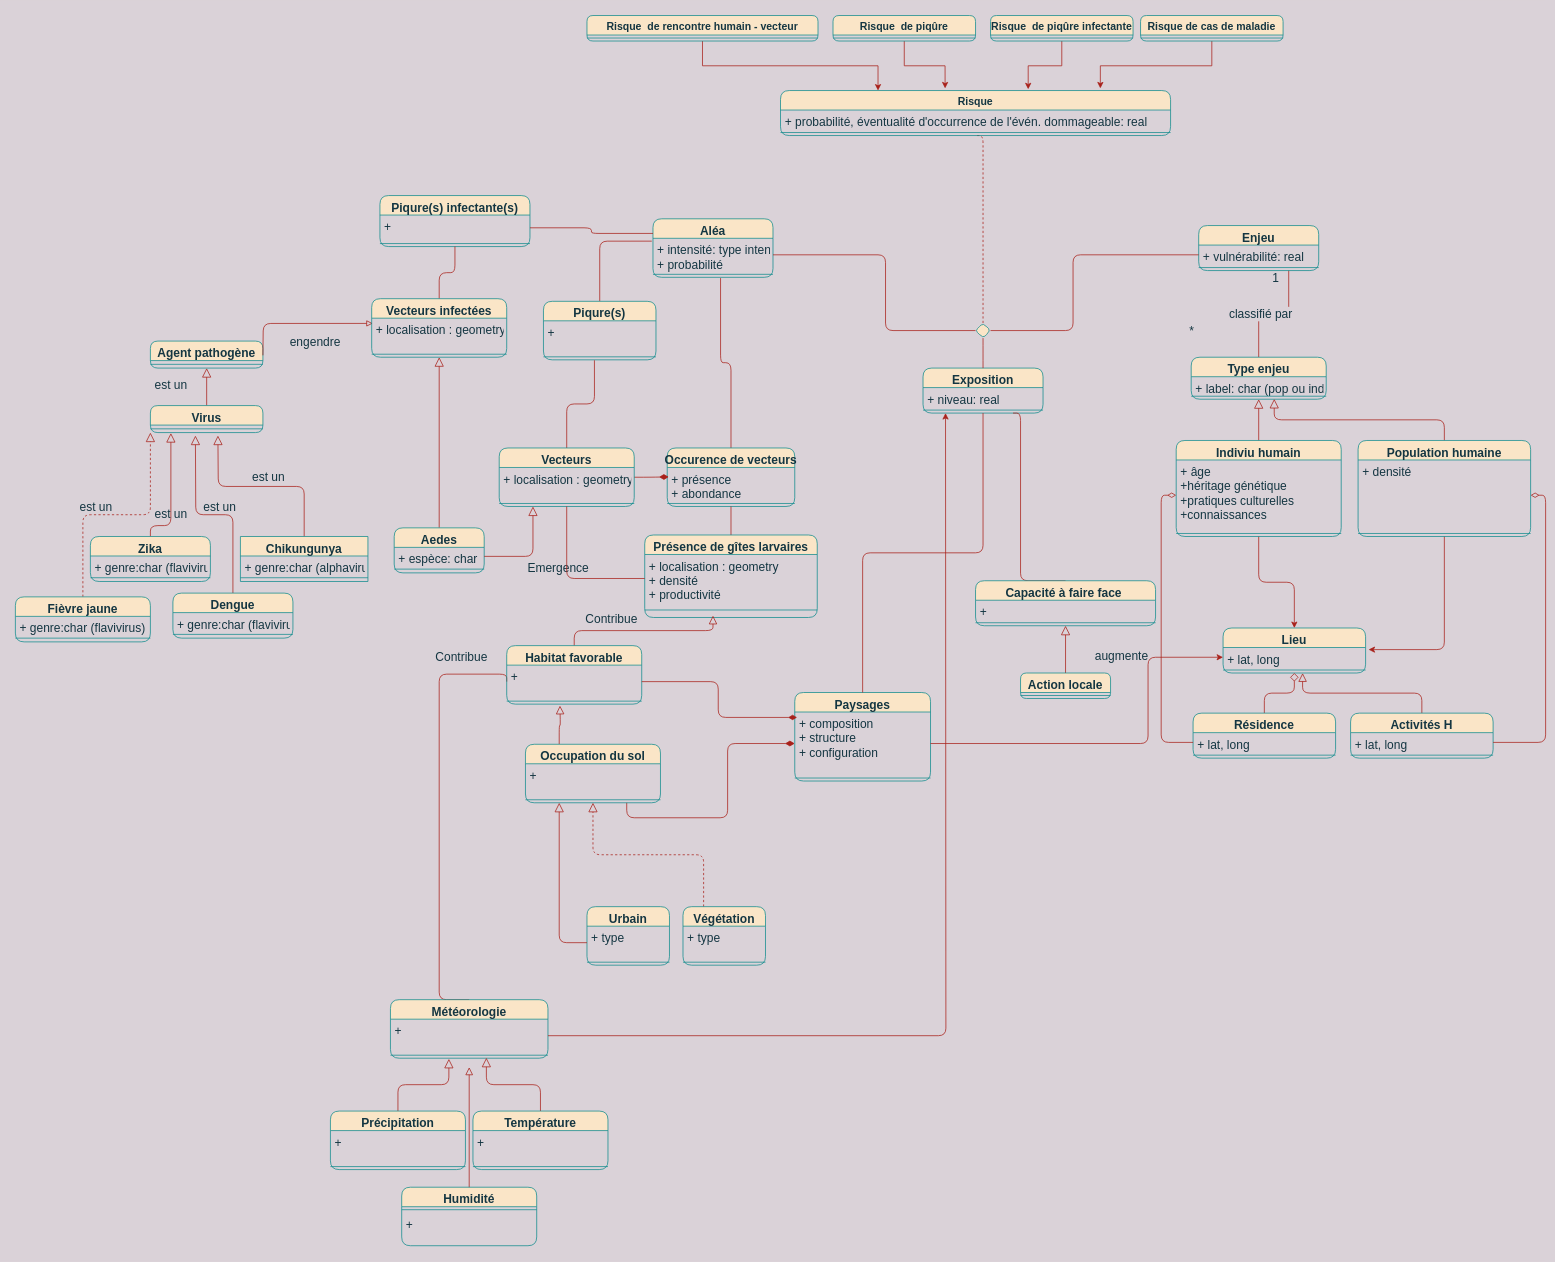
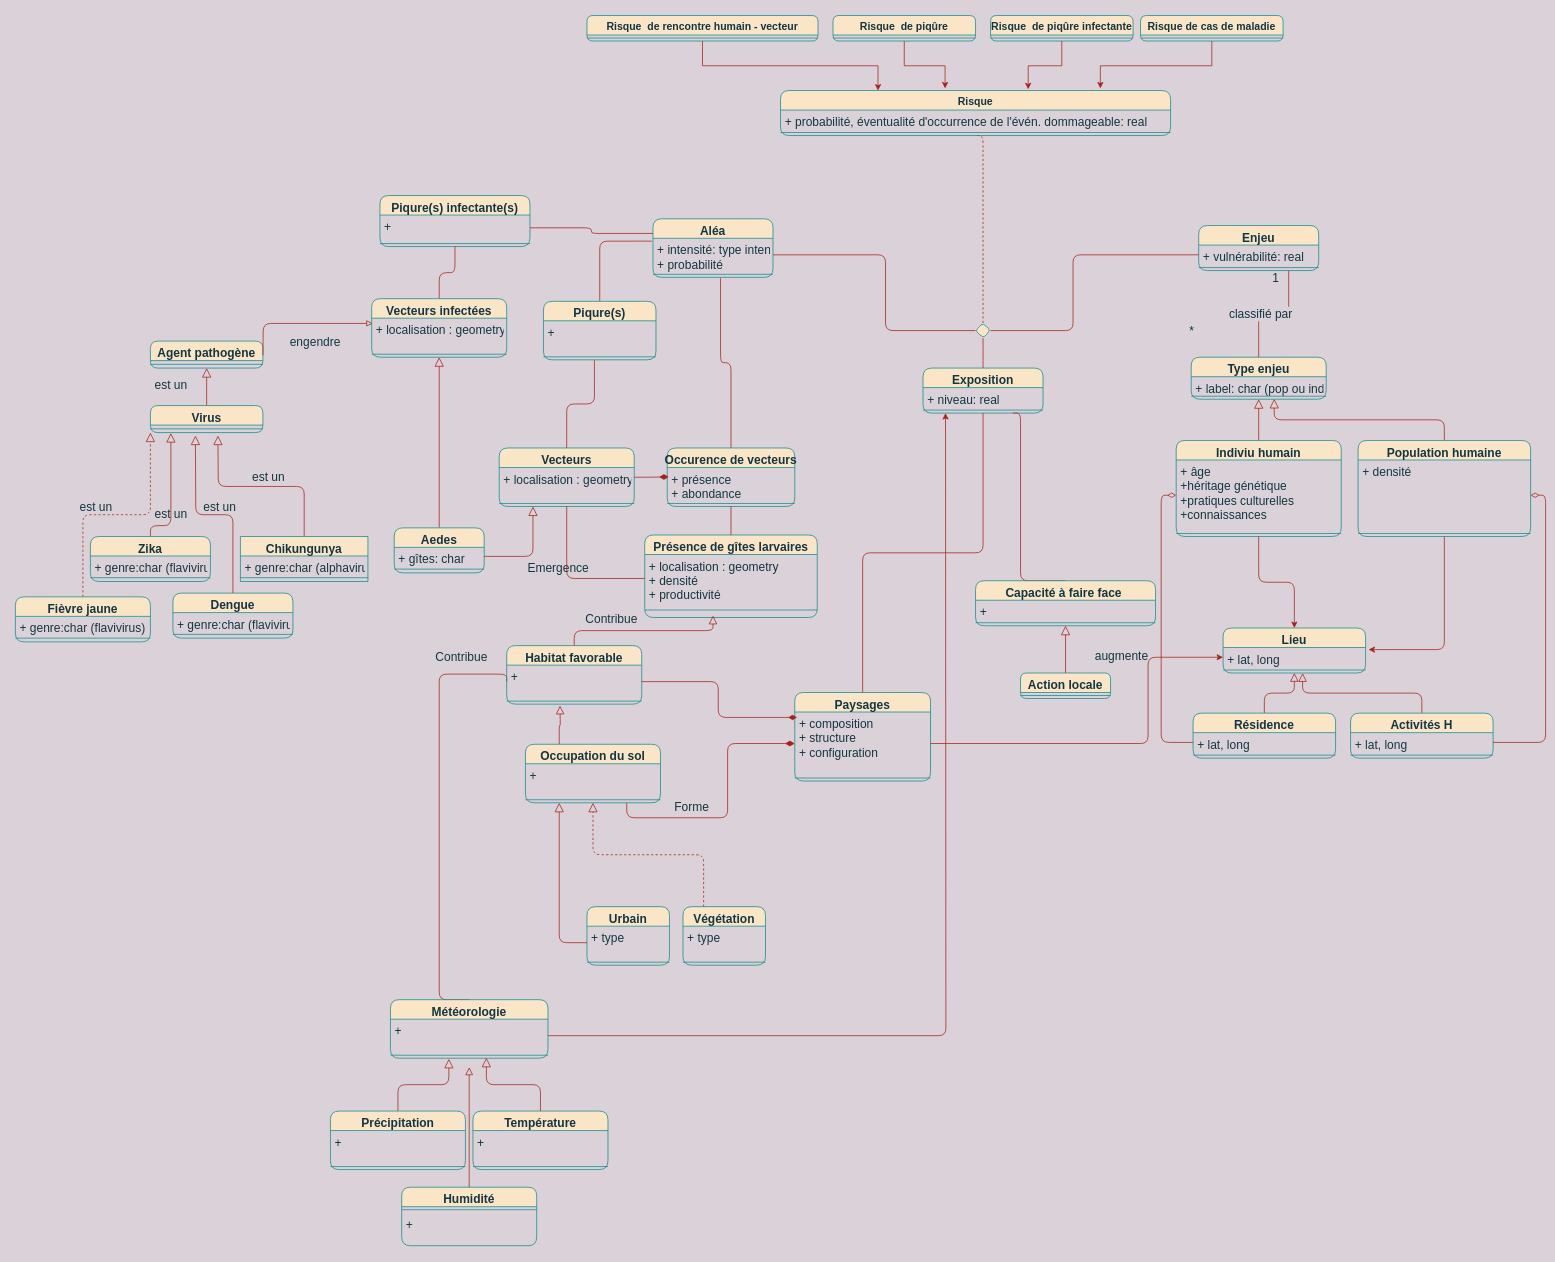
node "+ espèce: char": label "+ espèce: char" -> "+ gîtes: char"
edge "Résidence" -> "Lieu": arrowhead diamond -> block
node "Forme": added
